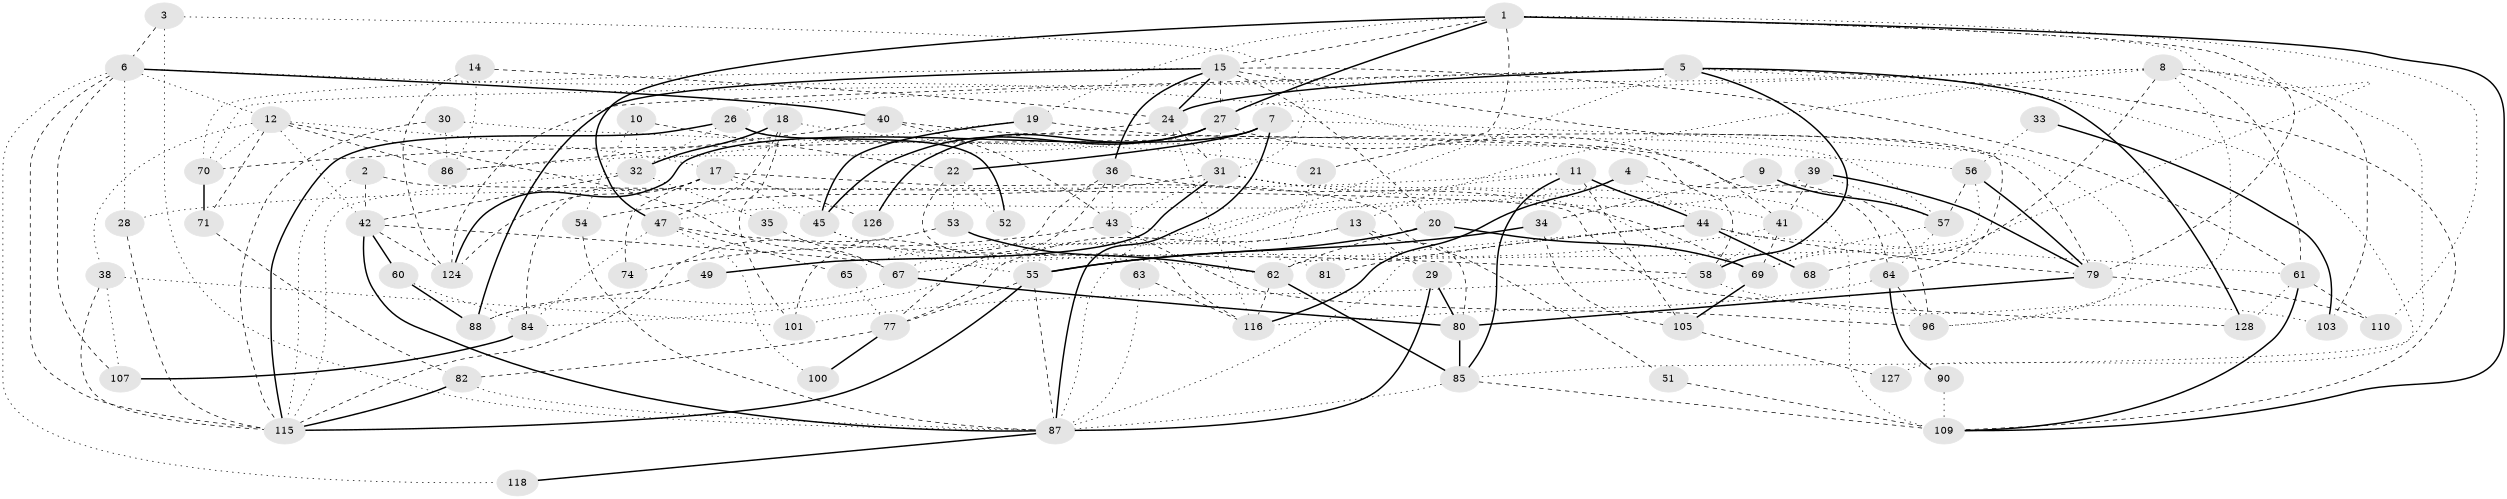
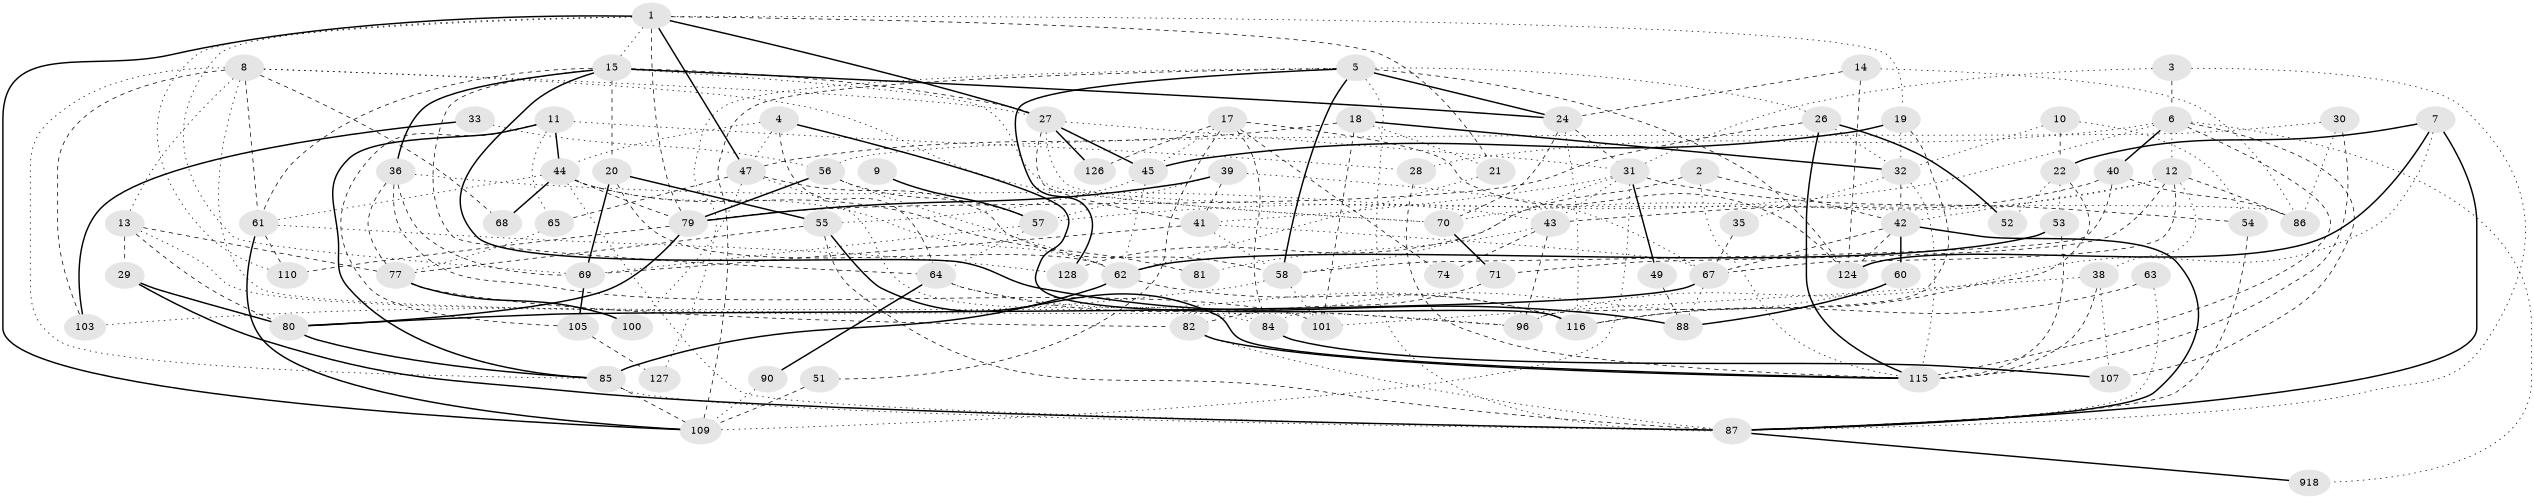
edge "1" -- "15": style dashed -> dotted
edge "12" -- "17": removed
node "34": removed
node "118": label "118" -> "918"
